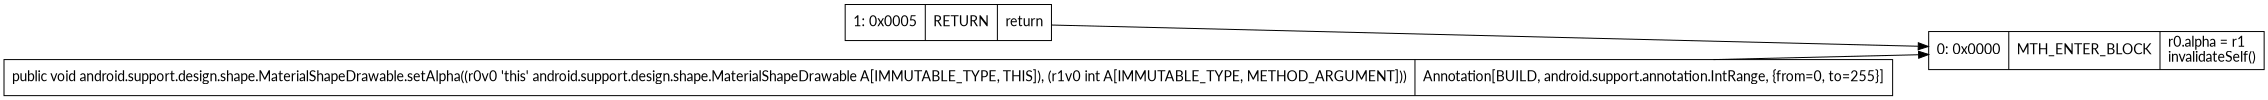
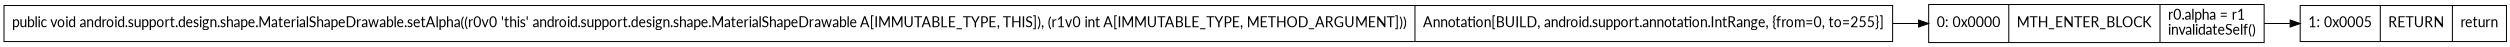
edge "1: 0x0005" -> "0: 0x0000": reversed
